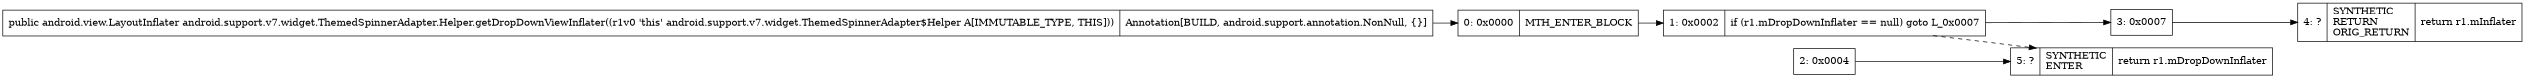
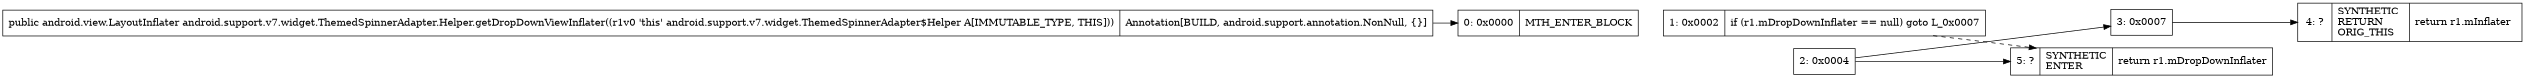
edge "0: 0x0000" -> "1: 0x0002": removed
edge "1: 0x0002" -> "3: 0x0007": now "2: 0x0004" -> "3: 0x0007"
node "4: ?": text "ORIG_RETURN" -> "ORIG_THIS"
